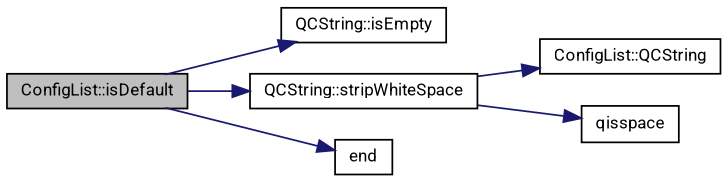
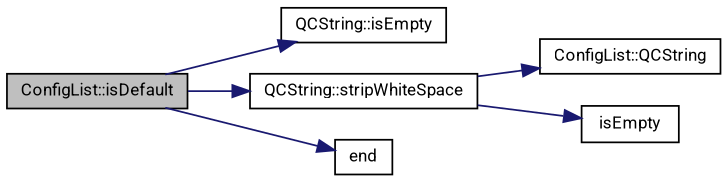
node "qisspace": label "qisspace" -> "isEmpty"
